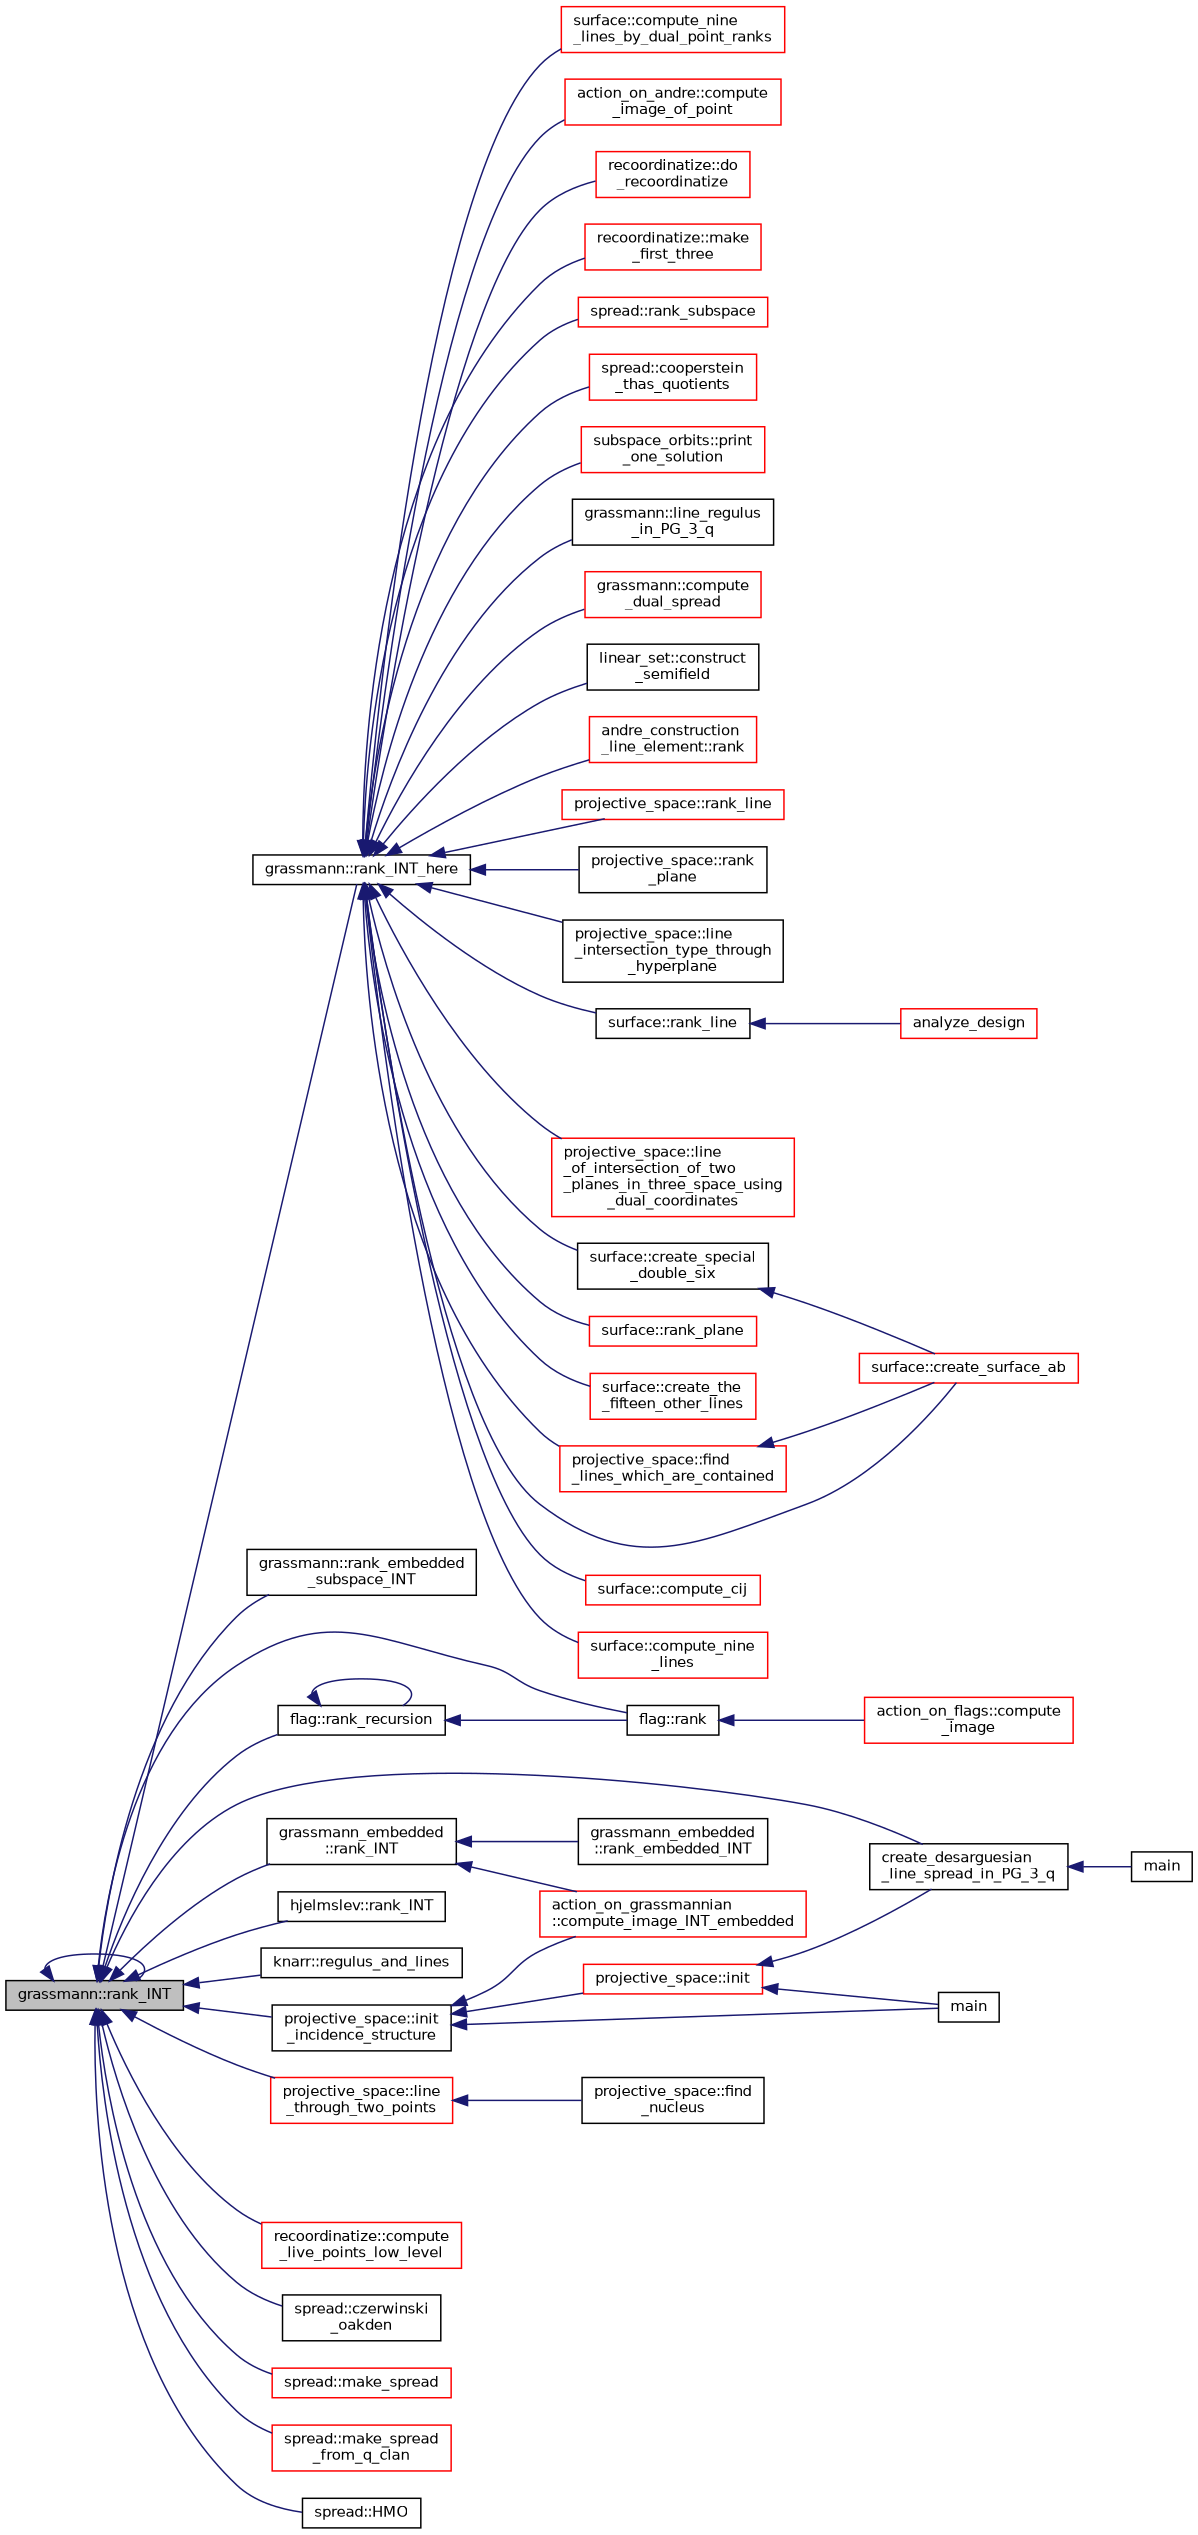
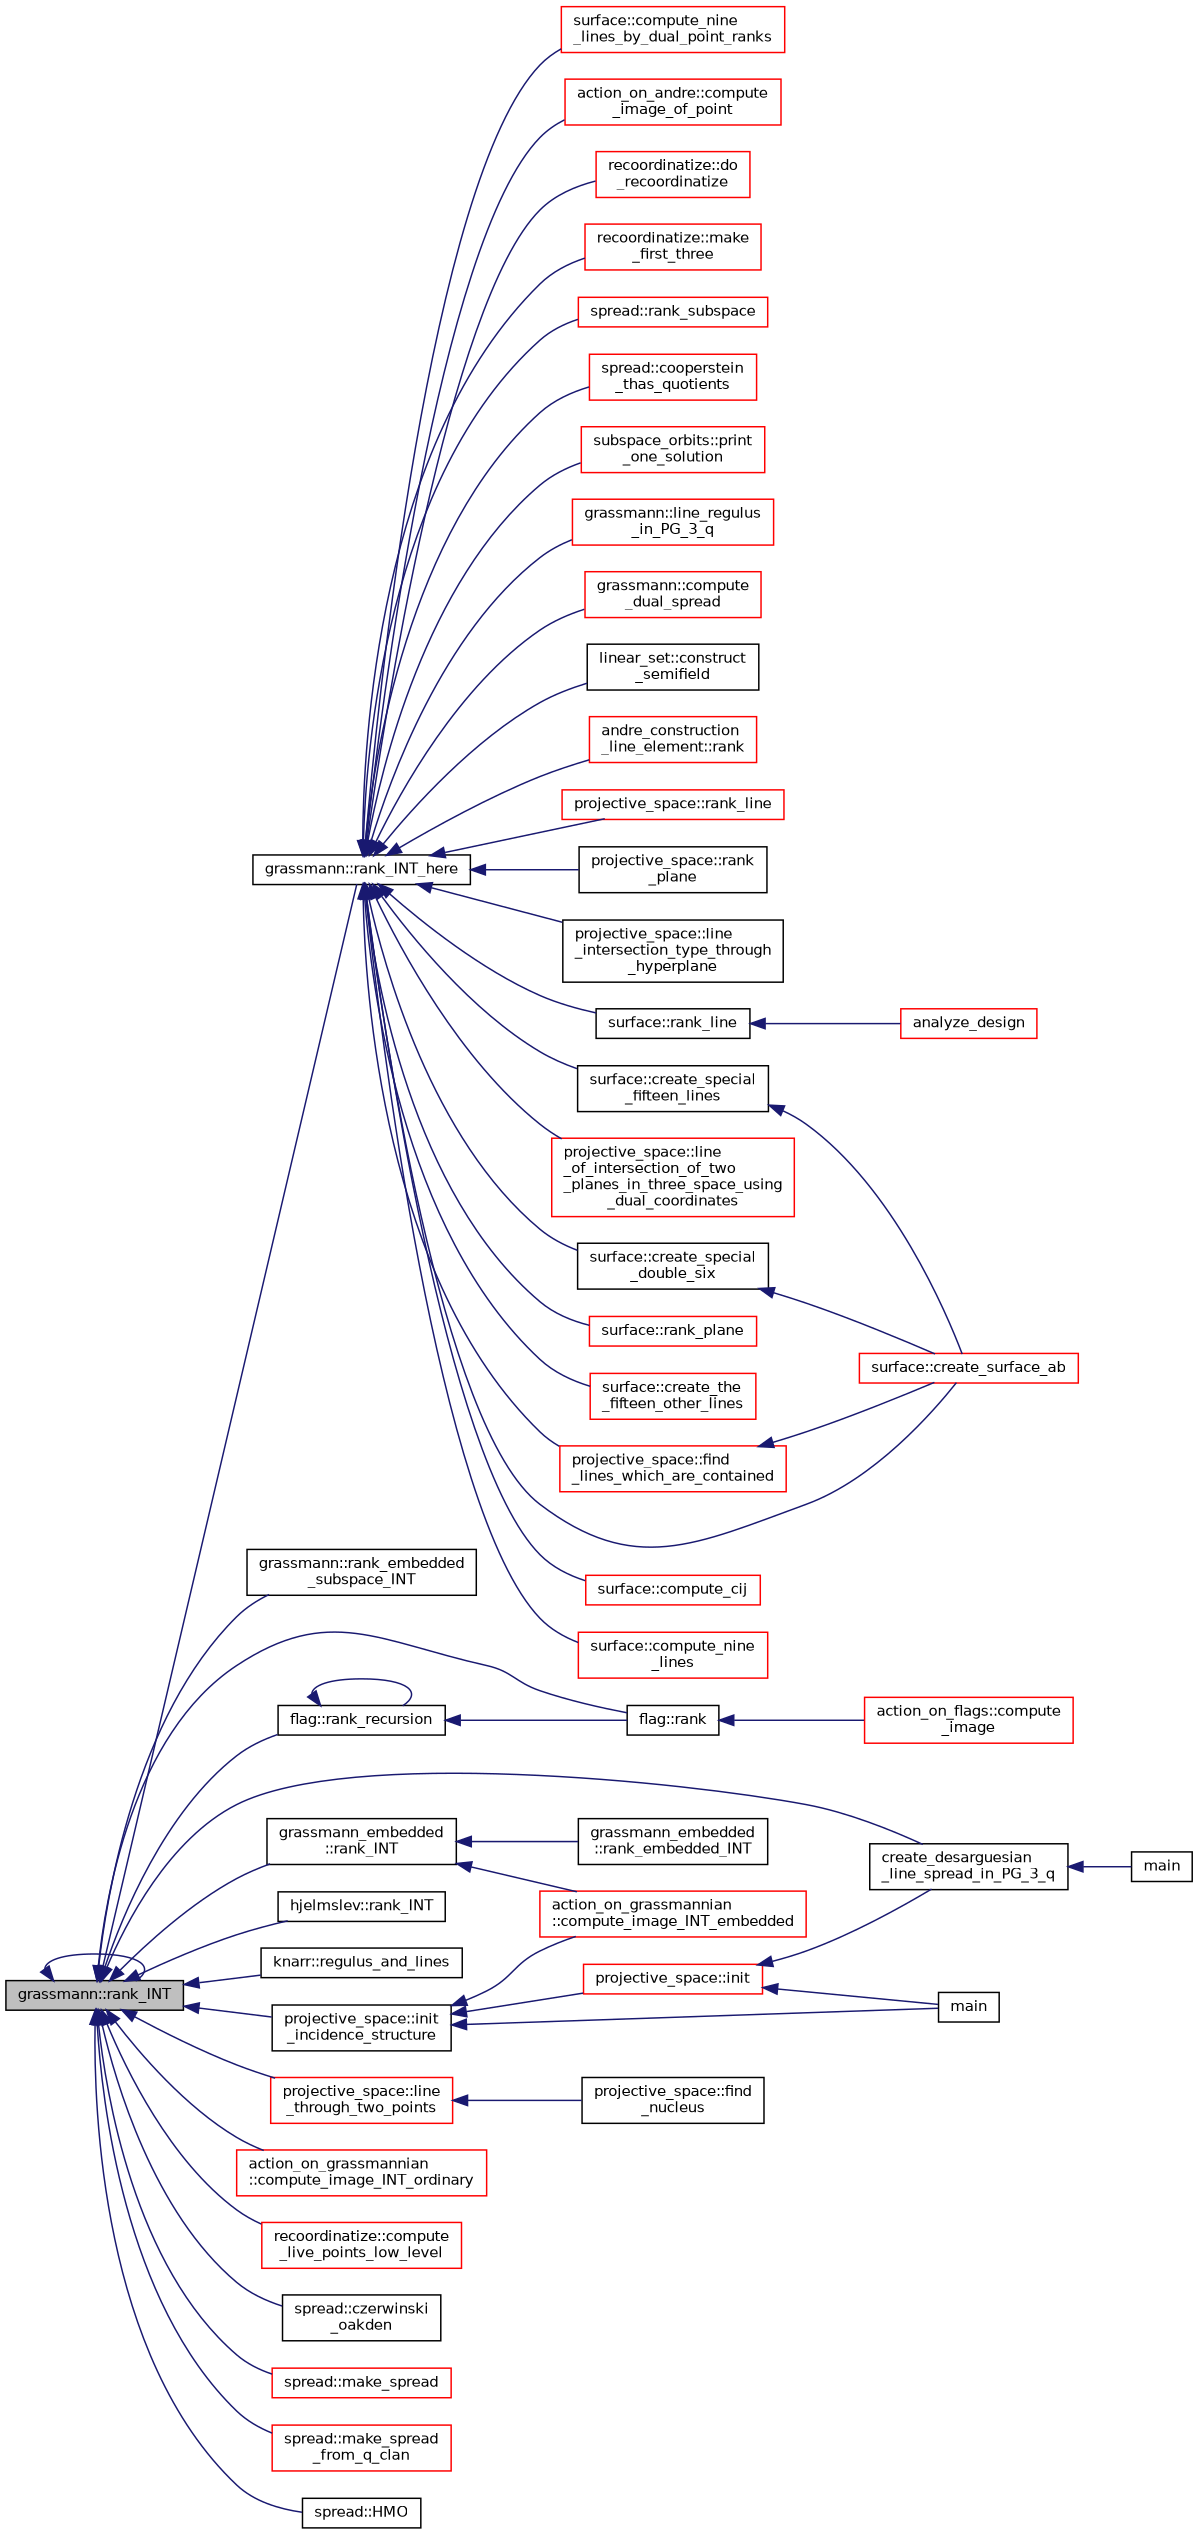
node "grassmann::line_regulus _in_PG_3_q": color black -> red
node "surface::create_special _fifteen_lines": added
node "action_on_grassmannian ::compute_image_INT_ordinary": added
